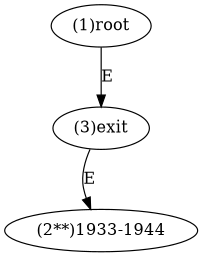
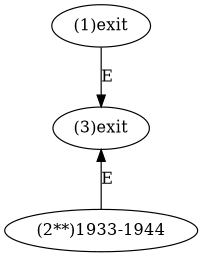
node "(1)root": label "(1)root" -> "(1)exit"
edge "(3)exit" -> "(2**)1933-1944": reversed
